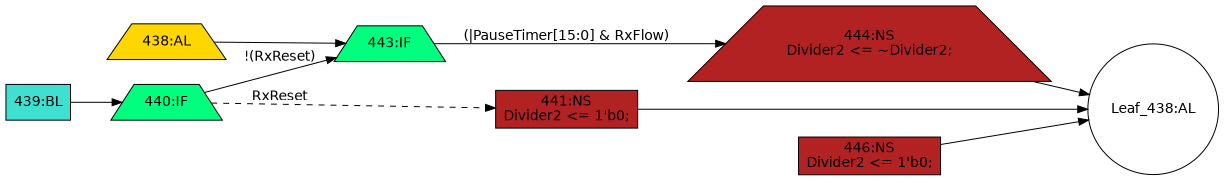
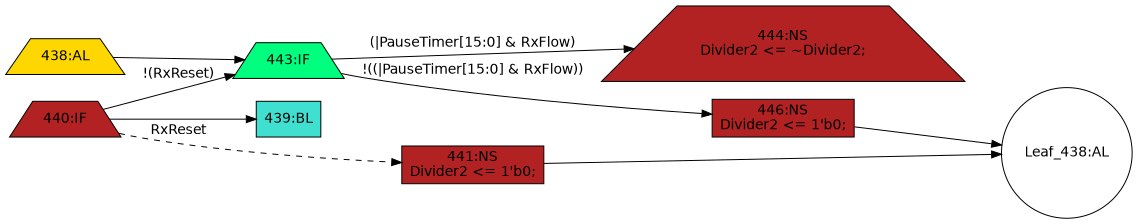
edge "444:NS Divider2 <= ~Divider2;" -> "Leaf_438:AL": removed
edge "443:IF" -> "446:NS Divider2 <= 1'b0;": added, label "!((|PauseTimer[15:0] & RxFlow))"
edge "439:BL" -> "440:IF": reversed
node "440:IF": fillcolor springgreen -> firebrick
